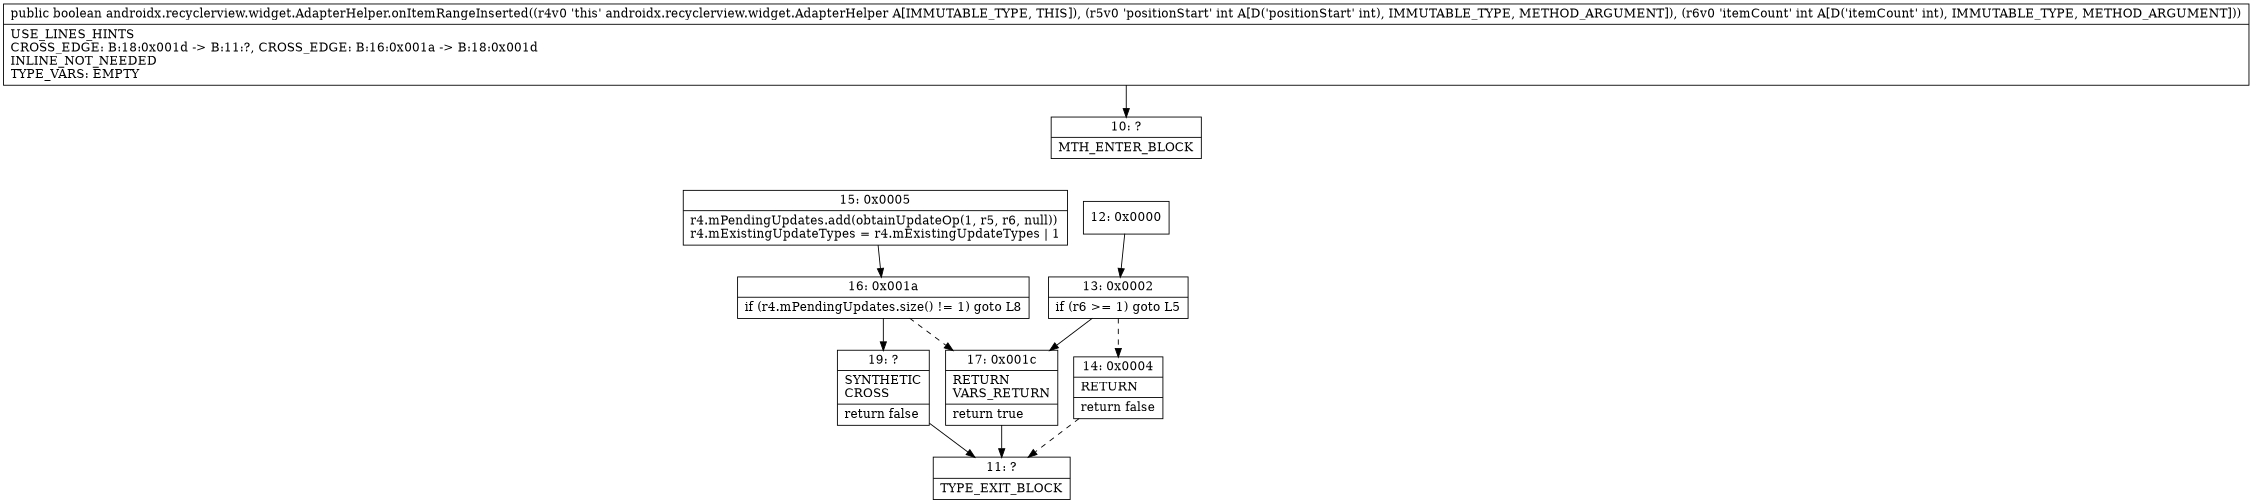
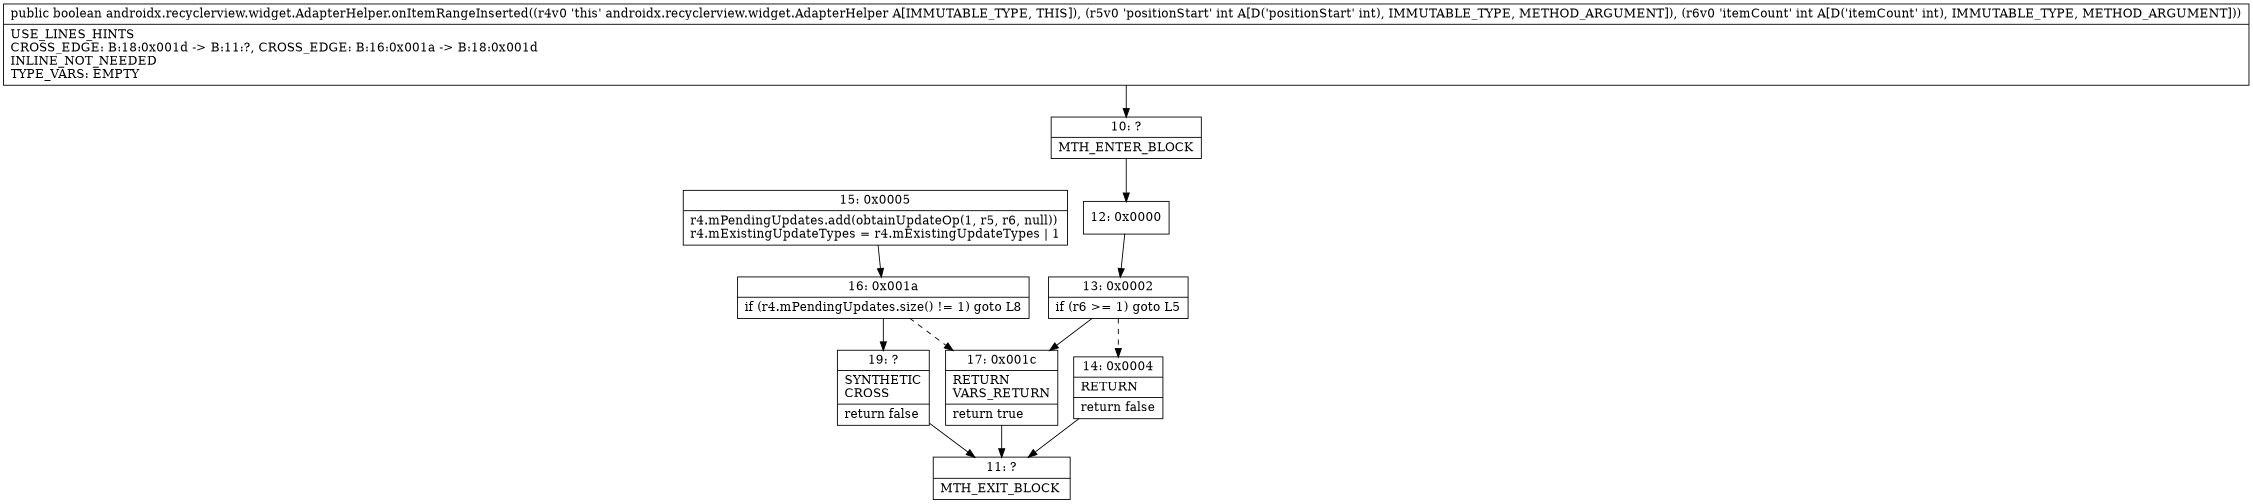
edge "10: ?" -> "12: 0x0000": added
edge "14: 0x0004" -> "11: ?": style dashed -> solid
node "11: ?": text "TYPE_EXIT_BLOCK" -> "MTH_EXIT_BLOCK"
